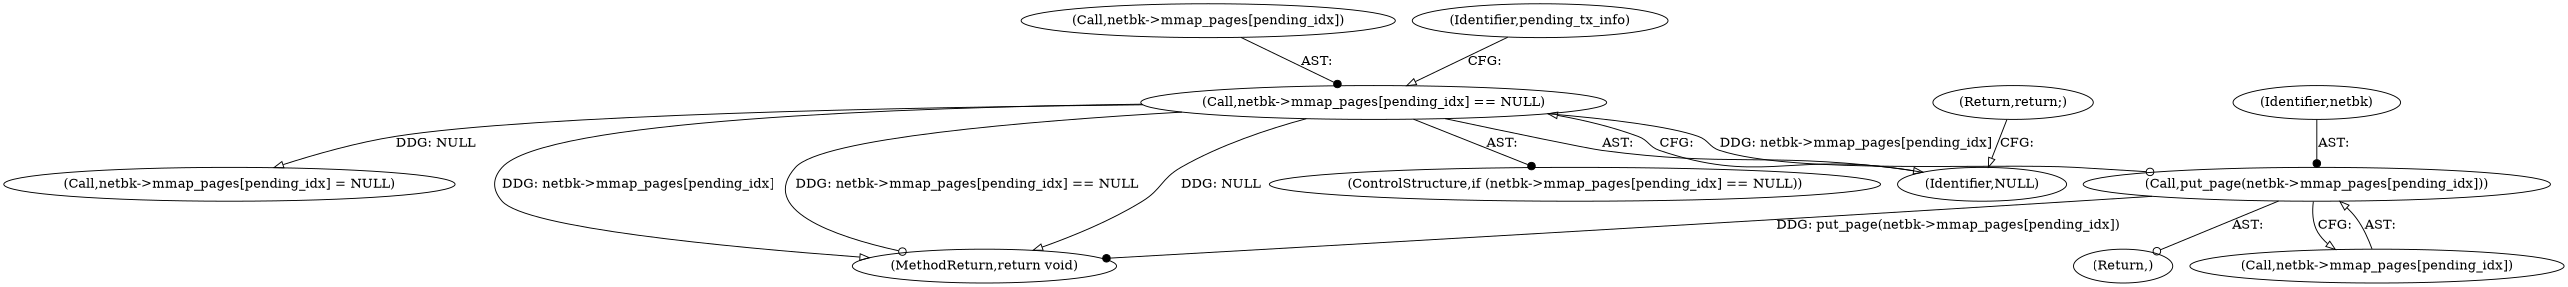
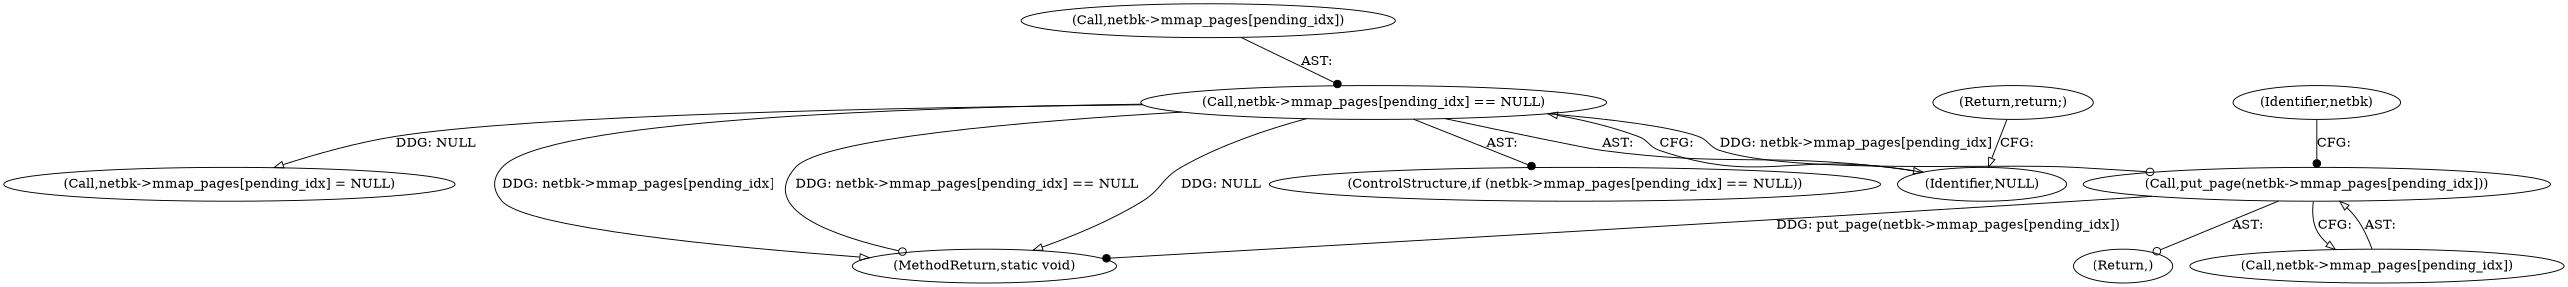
node "(Identifier,pending_tx_info)": removed
edge "(Identifier,netbk)" -> "(Call,put_page(netbk->mmap_pages[pending_idx]))": label "AST: " -> "CFG: "
node "(MethodReturn,return void)": label "(MethodReturn,return void)" -> "(MethodReturn,static void)"
